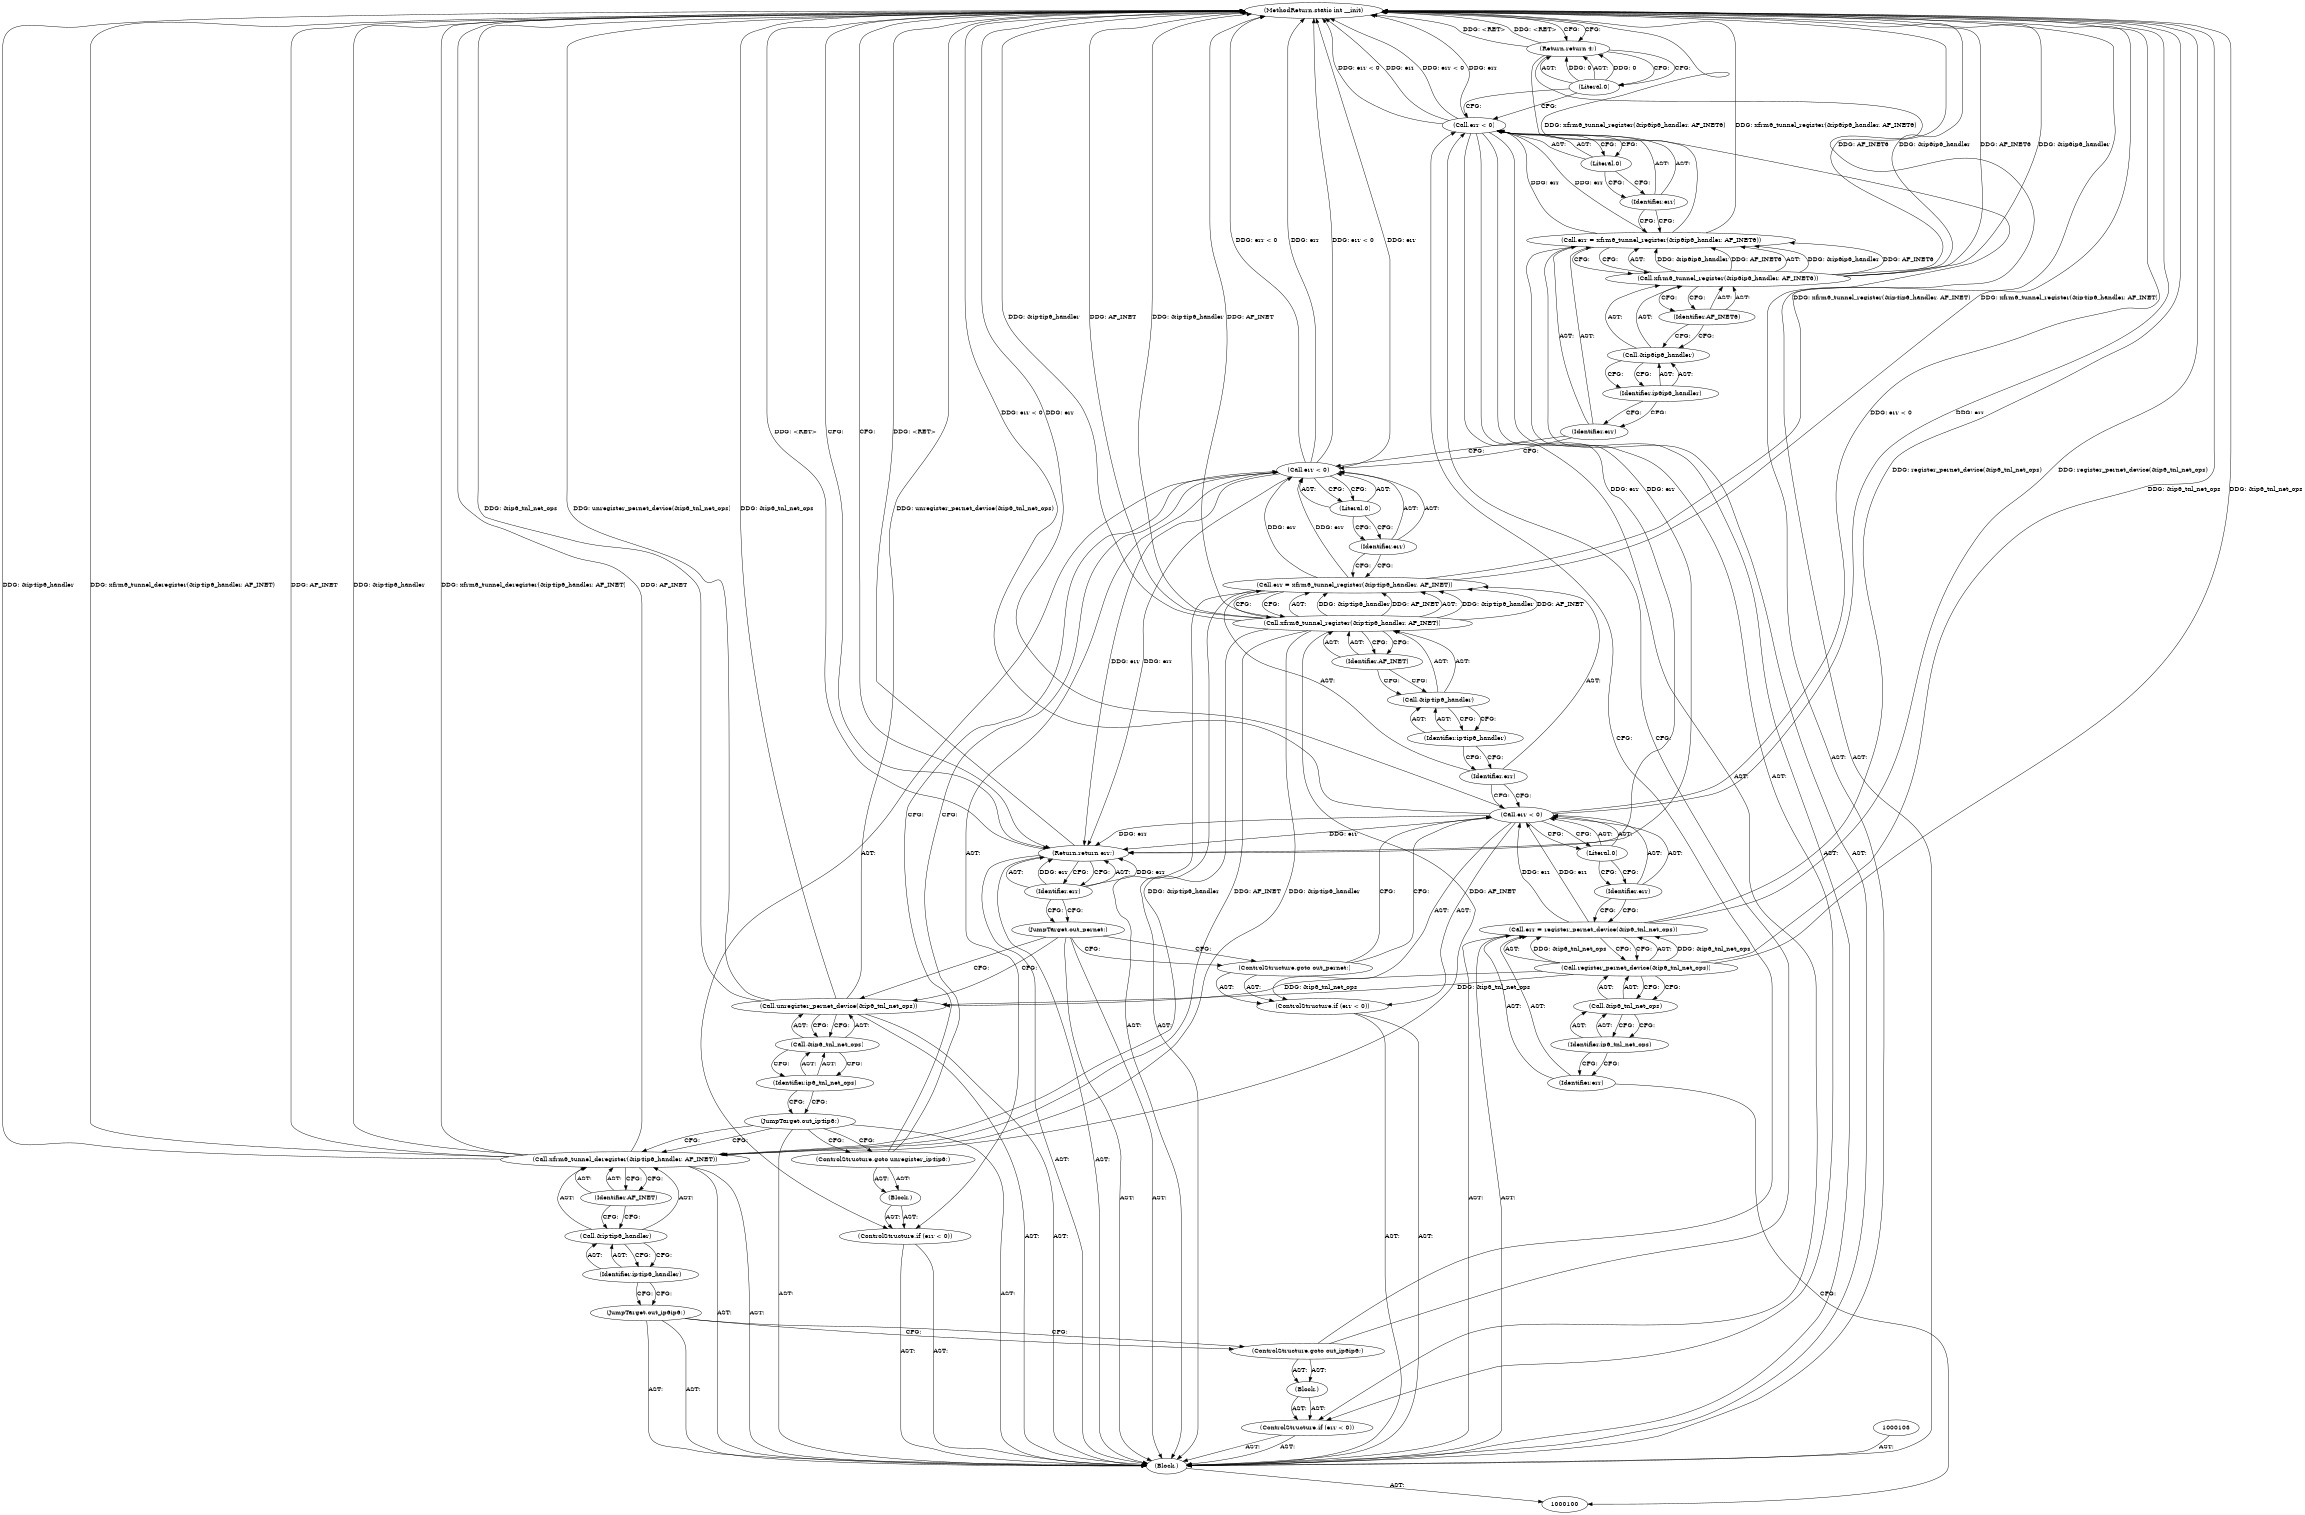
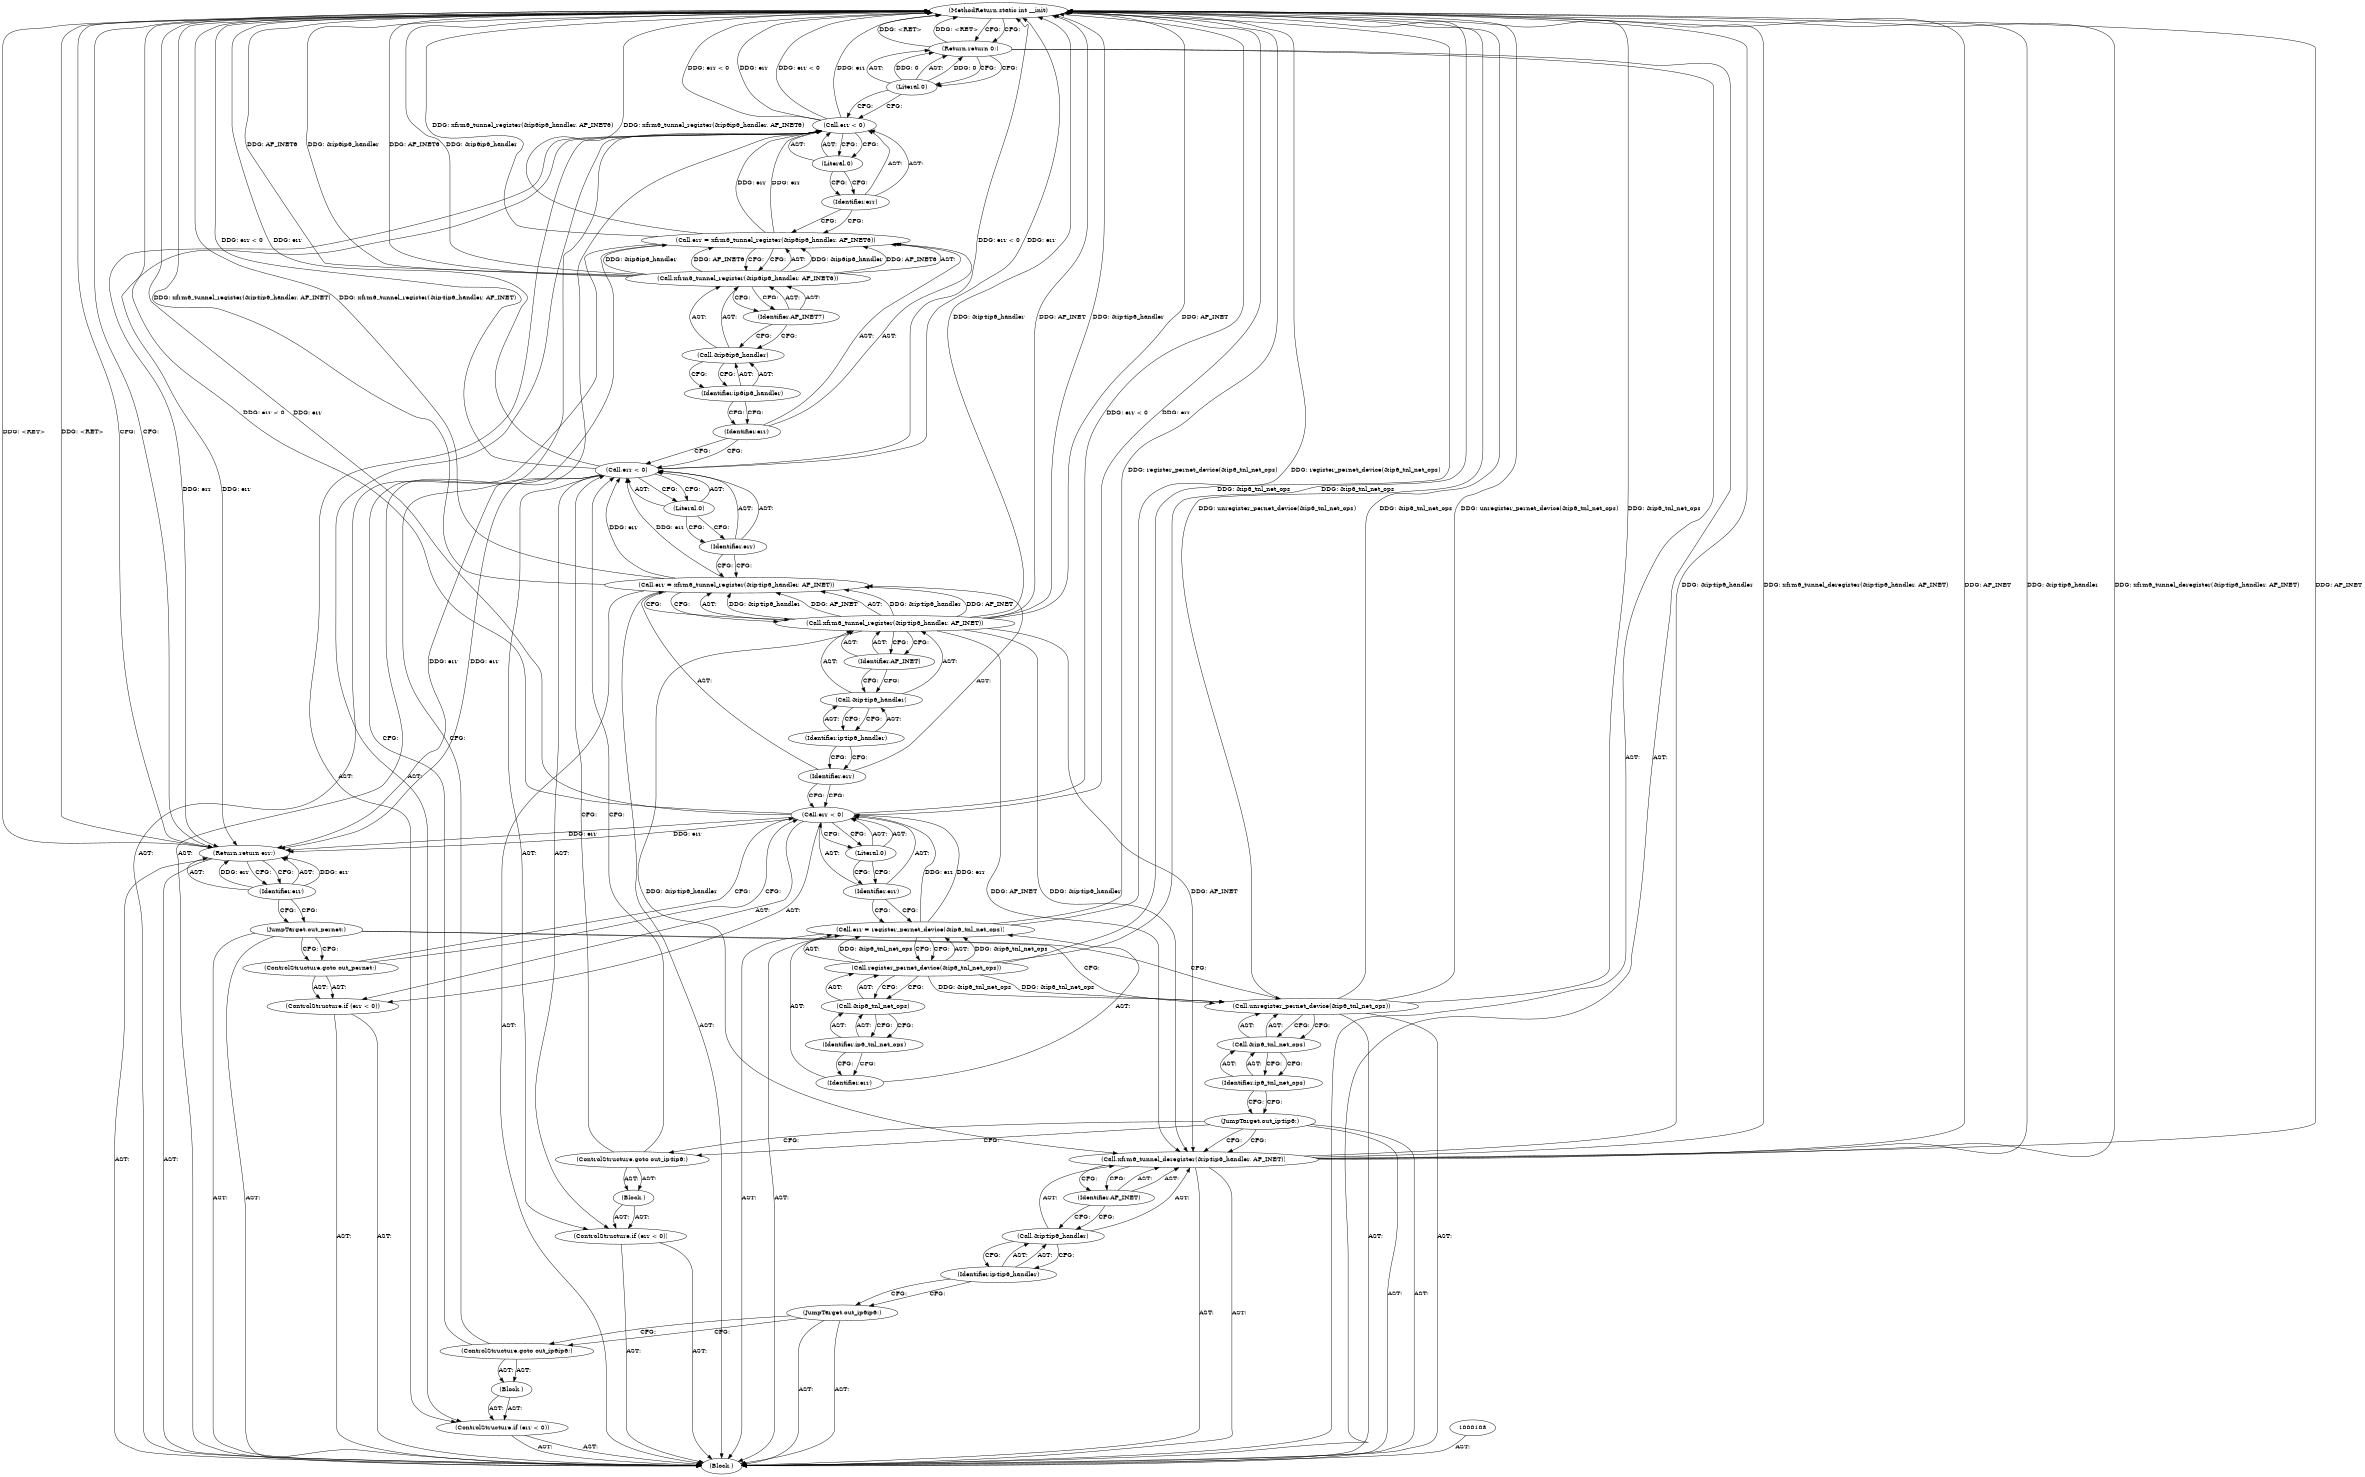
node "(Return,return 4;)": label "(Return,return 4;)" -> "(Return,return 0;)"
node "(Identifier,AF_INET6)": label "(Identifier,AF_INET6)" -> "(Identifier,AF_INET7)"
node "(ControlStructure,goto unregister_ip4ip6;)": label "(ControlStructure,goto unregister_ip4ip6;)" -> "(ControlStructure,goto out_ip4ip6;)"
node "1000100": removed
